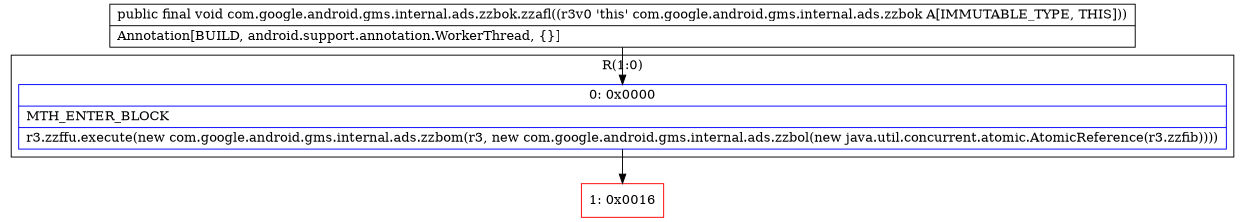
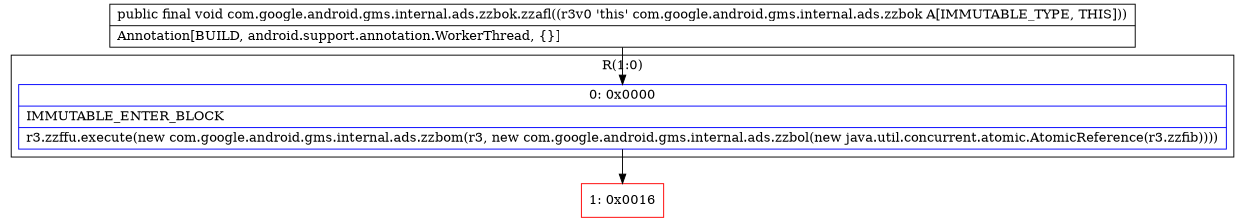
node "0: 0x0000": text "MTH_ENTER_BLOCK" -> "IMMUTABLE_ENTER_BLOCK"
